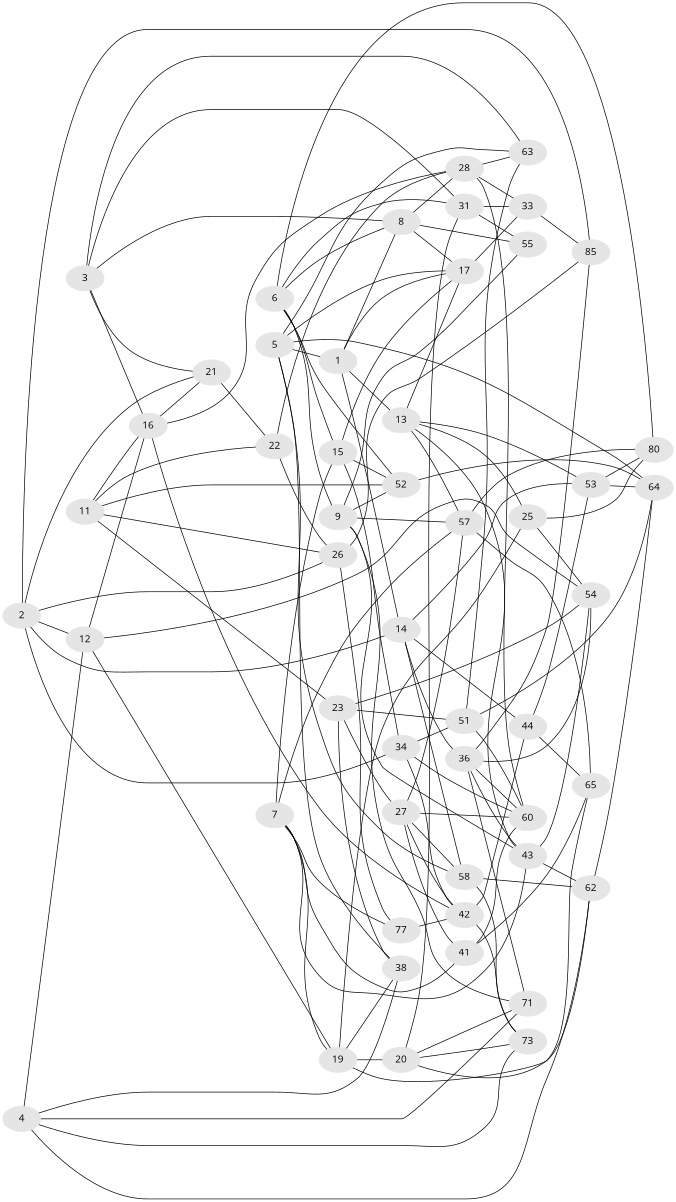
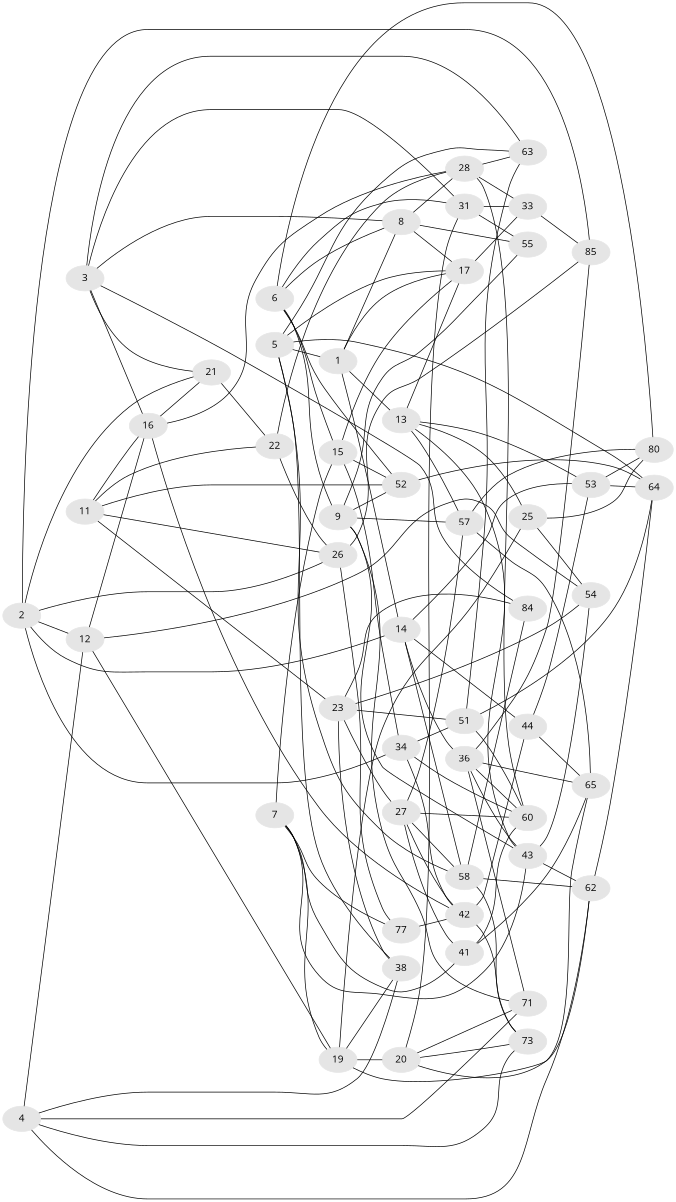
node "84": added
edge "57" -- "7": removed
edge "54" -- "36": now "65" -- "36"
